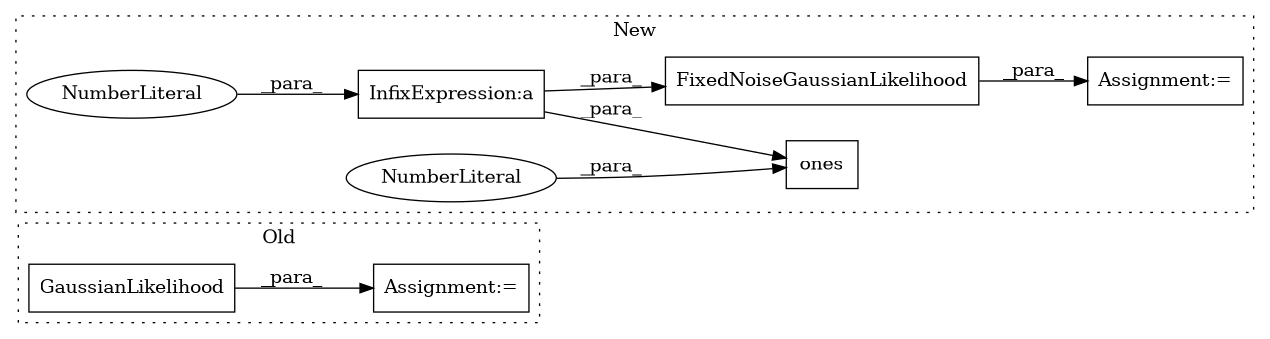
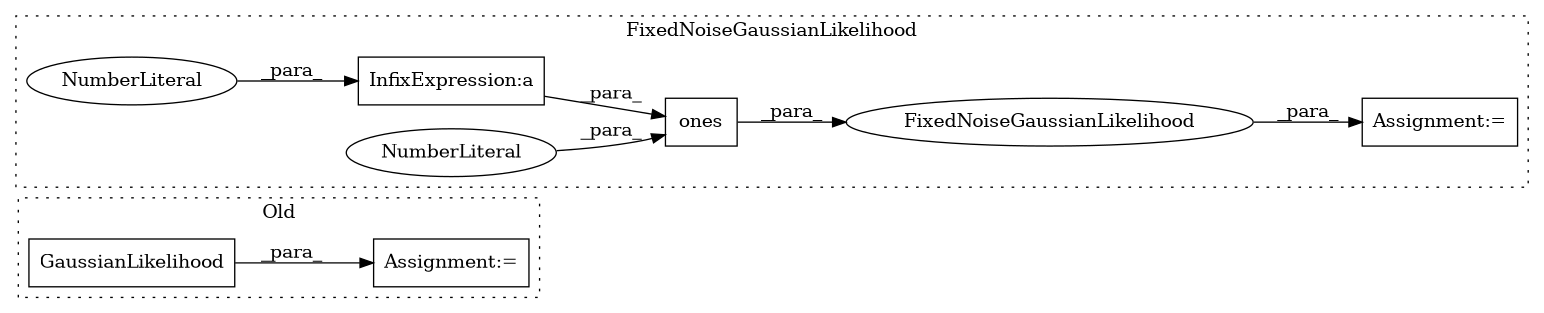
cluster "New": label "New" -> "FixedNoiseGaussianLikelihood"
node "FixedNoiseGaussianLikelihood": shape box -> ellipse
edge "InfixExpression:a" -> "FixedNoiseGaussianLikelihood": now "ones" -> "FixedNoiseGaussianLikelihood"
